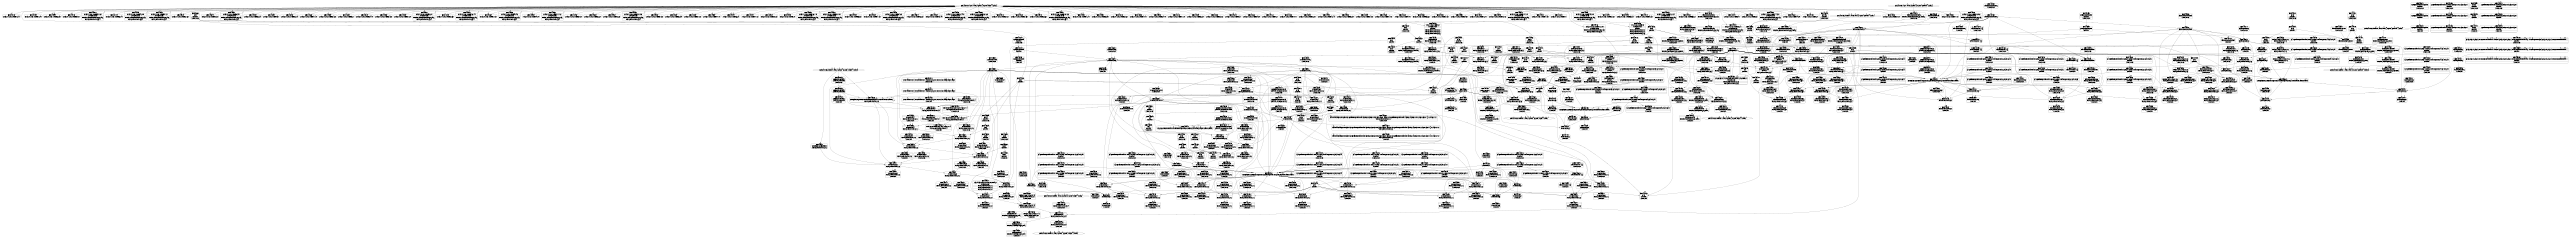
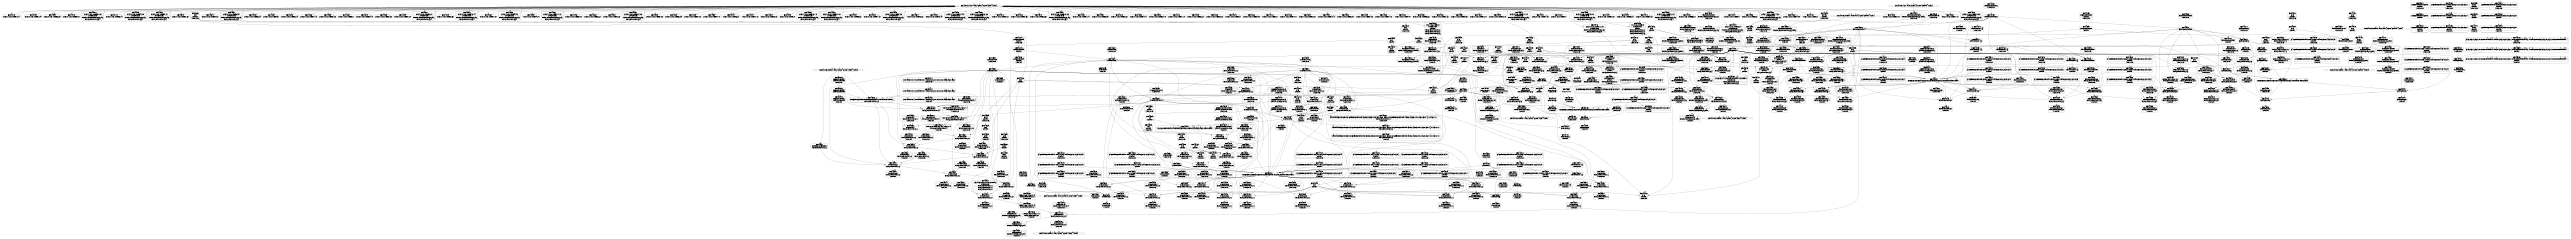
node "CE0x4491860": removed
